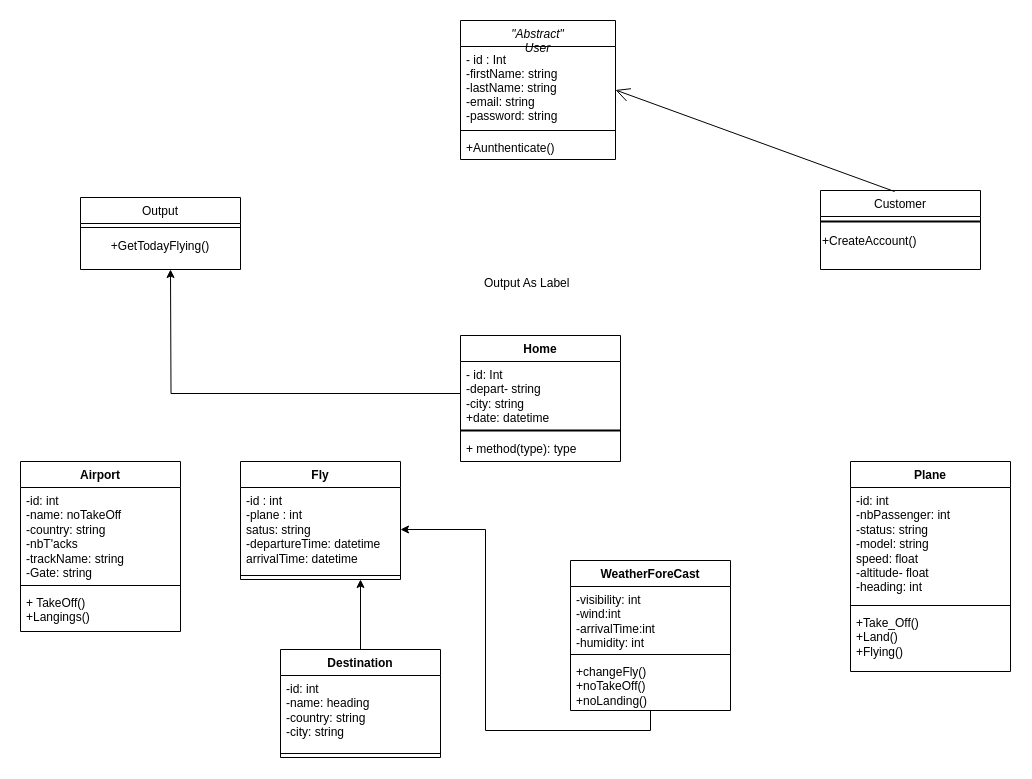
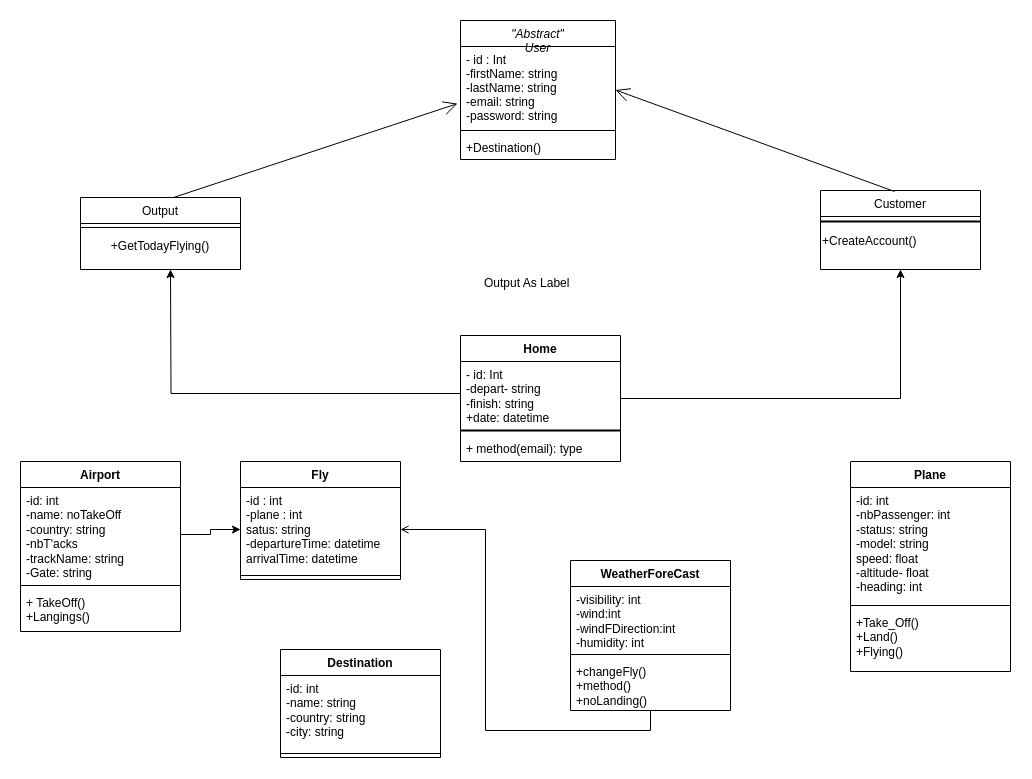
node "+Aunthenticate()": label "+Aunthenticate()" -> "+Destination()"
edge "Output" -> "- id : Int -firstName: string -lastName: string -email: string -password: string": added
node "- id: Int -depart- string -city: string +date: datetime": label "- id: Int -depart- string -city: string +date: datetime" -> "- id: Int -depart- string -finish: string +date: datetime"
edge "Home" -> "Customer": added
node "+ method(type): type": label "+ method(type): type" -> "+ method(email): type"
edge "WeatherForeCast" -> "-id : int -plane : int satus: string -departureTime: datetime arrivalTime: datetime": arrowhead classic -> open
edge "-id: int -name: noTakeOff -country: string -nbT'acks -trackName: string -Gate: string" -> "-id : int -plane : int satus: string -departureTime: datetime arrivalTime: datetime": added
edge "Destination" -> "Fly": removed
node "-visibility: int -wind:int -arrivalTime:int -humidity: int": label "-visibility: int -wind:int -arrivalTime:int -humidity: int" -> "-visibility: int -wind:int -windFDirection:int -humidity: int"
node "+changeFly() +noTakeOff() +noLanding()": label "+changeFly() +noTakeOff() +noLanding()" -> "+changeFly() +method() +noLanding()"
node "-id: int -name: heading -country: string -city: string": label "-id: int -name: heading -country: string -city: string" -> "-id: int -name: string -country: string -city: string"
